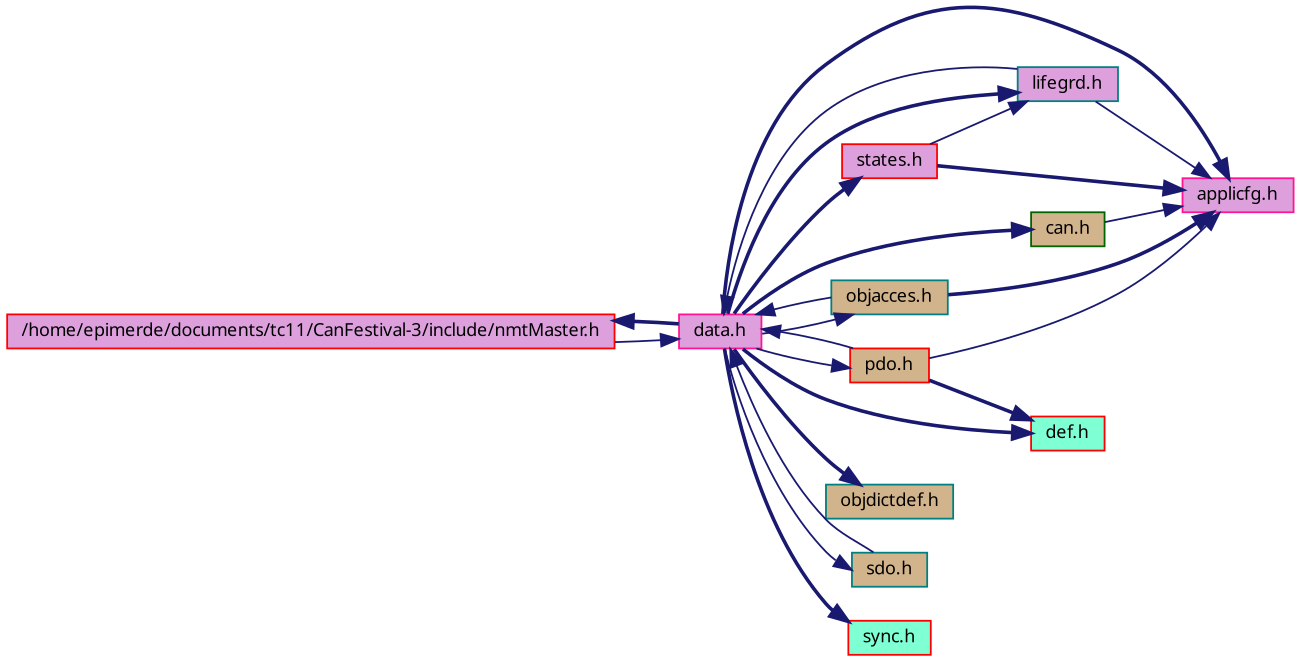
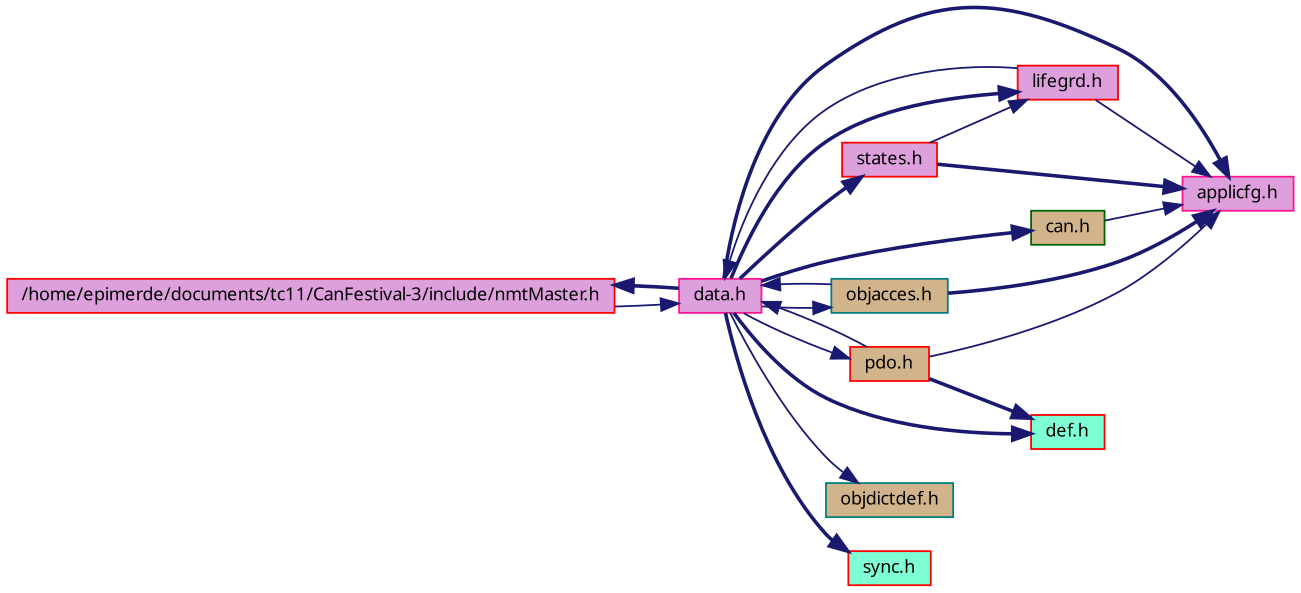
node "lifegrd.h": color teal -> red
edge "data.h" -> "objdictdef.h": style bold -> solid
node "sdo.h": removed
